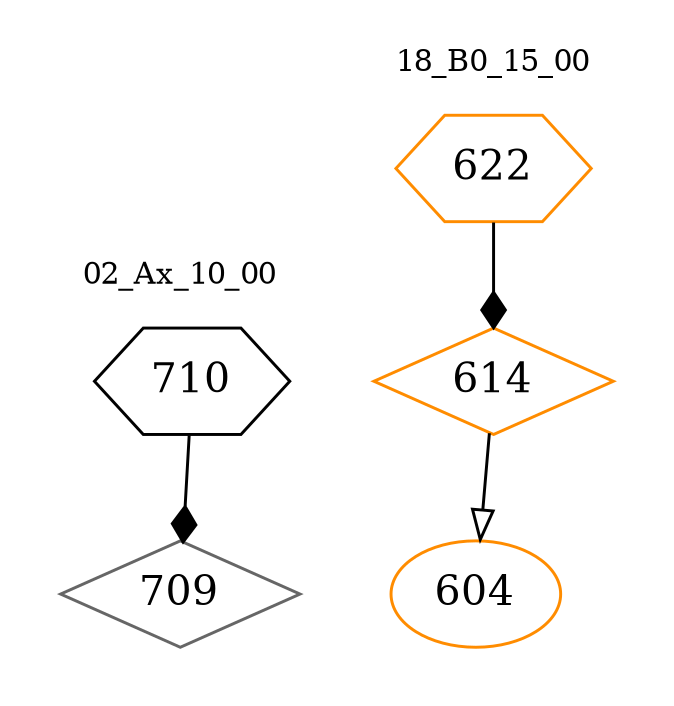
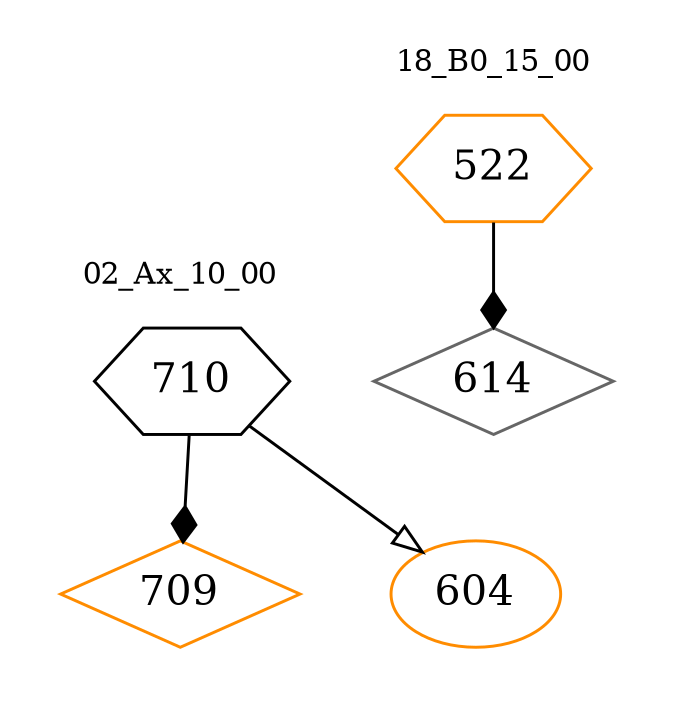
node "622": label "622" -> "522"
node "614": color darkorange -> gray40
edge "614" -> "604": now "710" -> "604"
node "709": color gray40 -> darkorange
